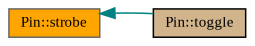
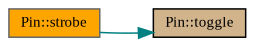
edge "Pin::toggle" -> "Pin::strobe": reversed
